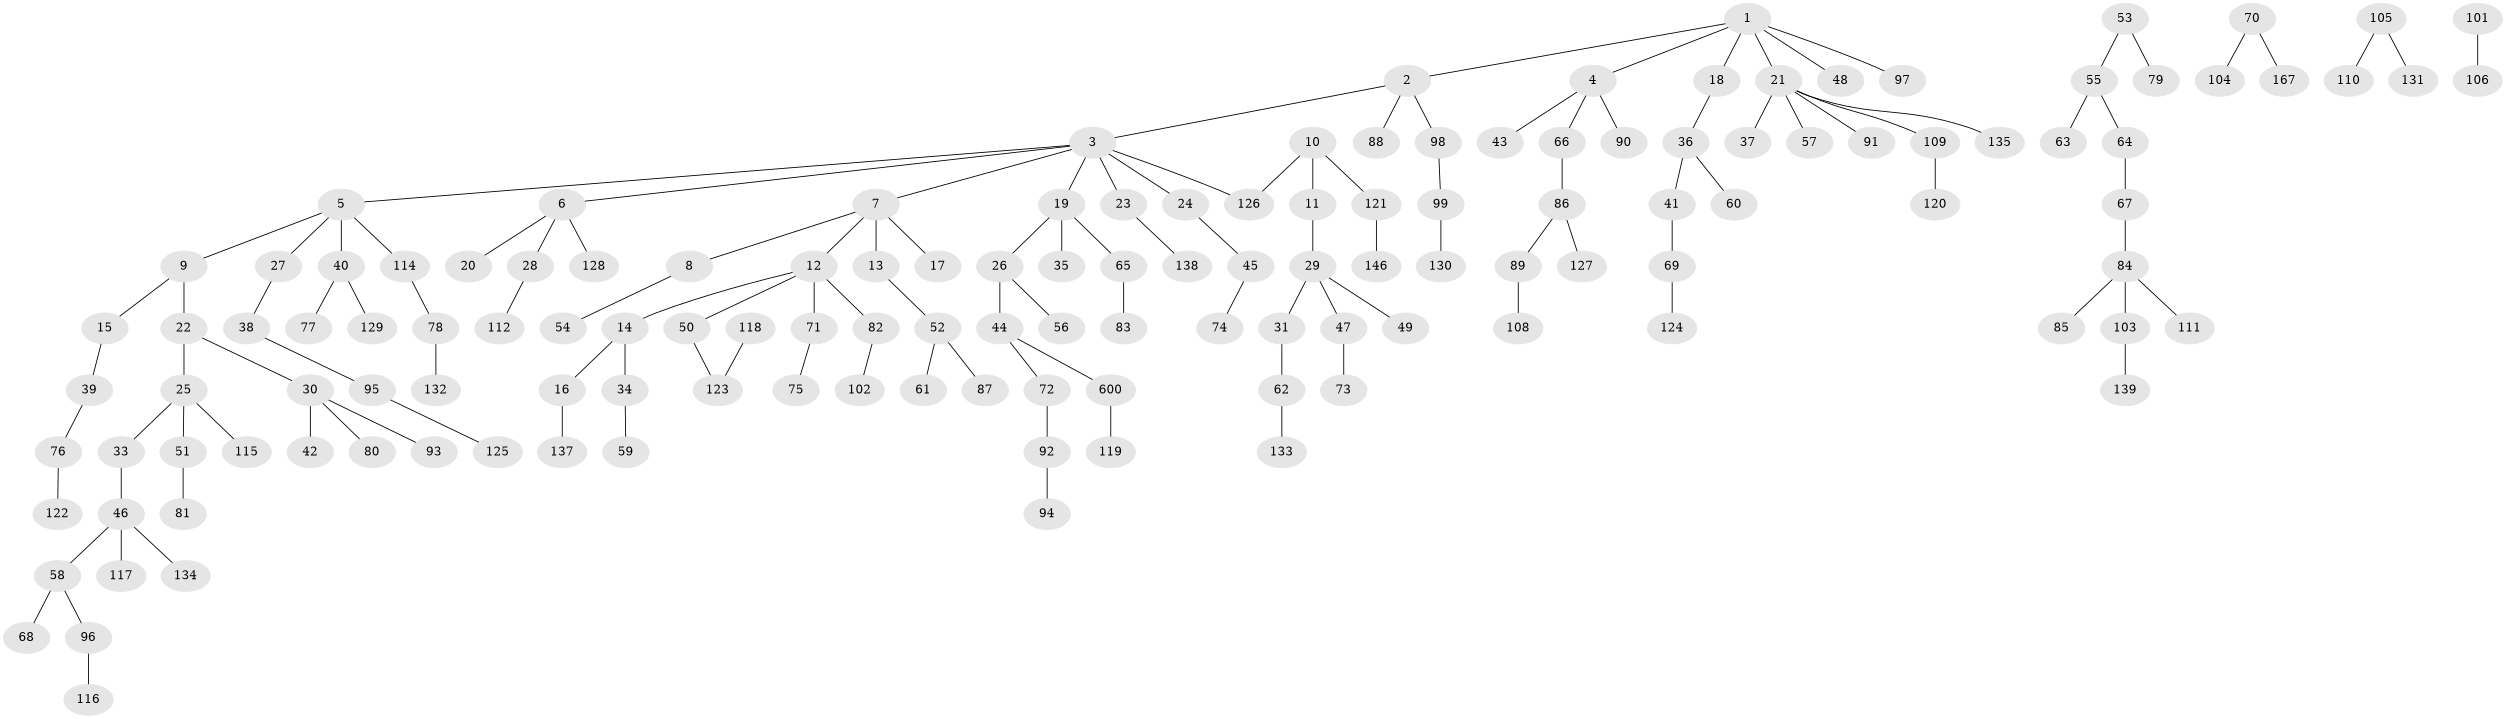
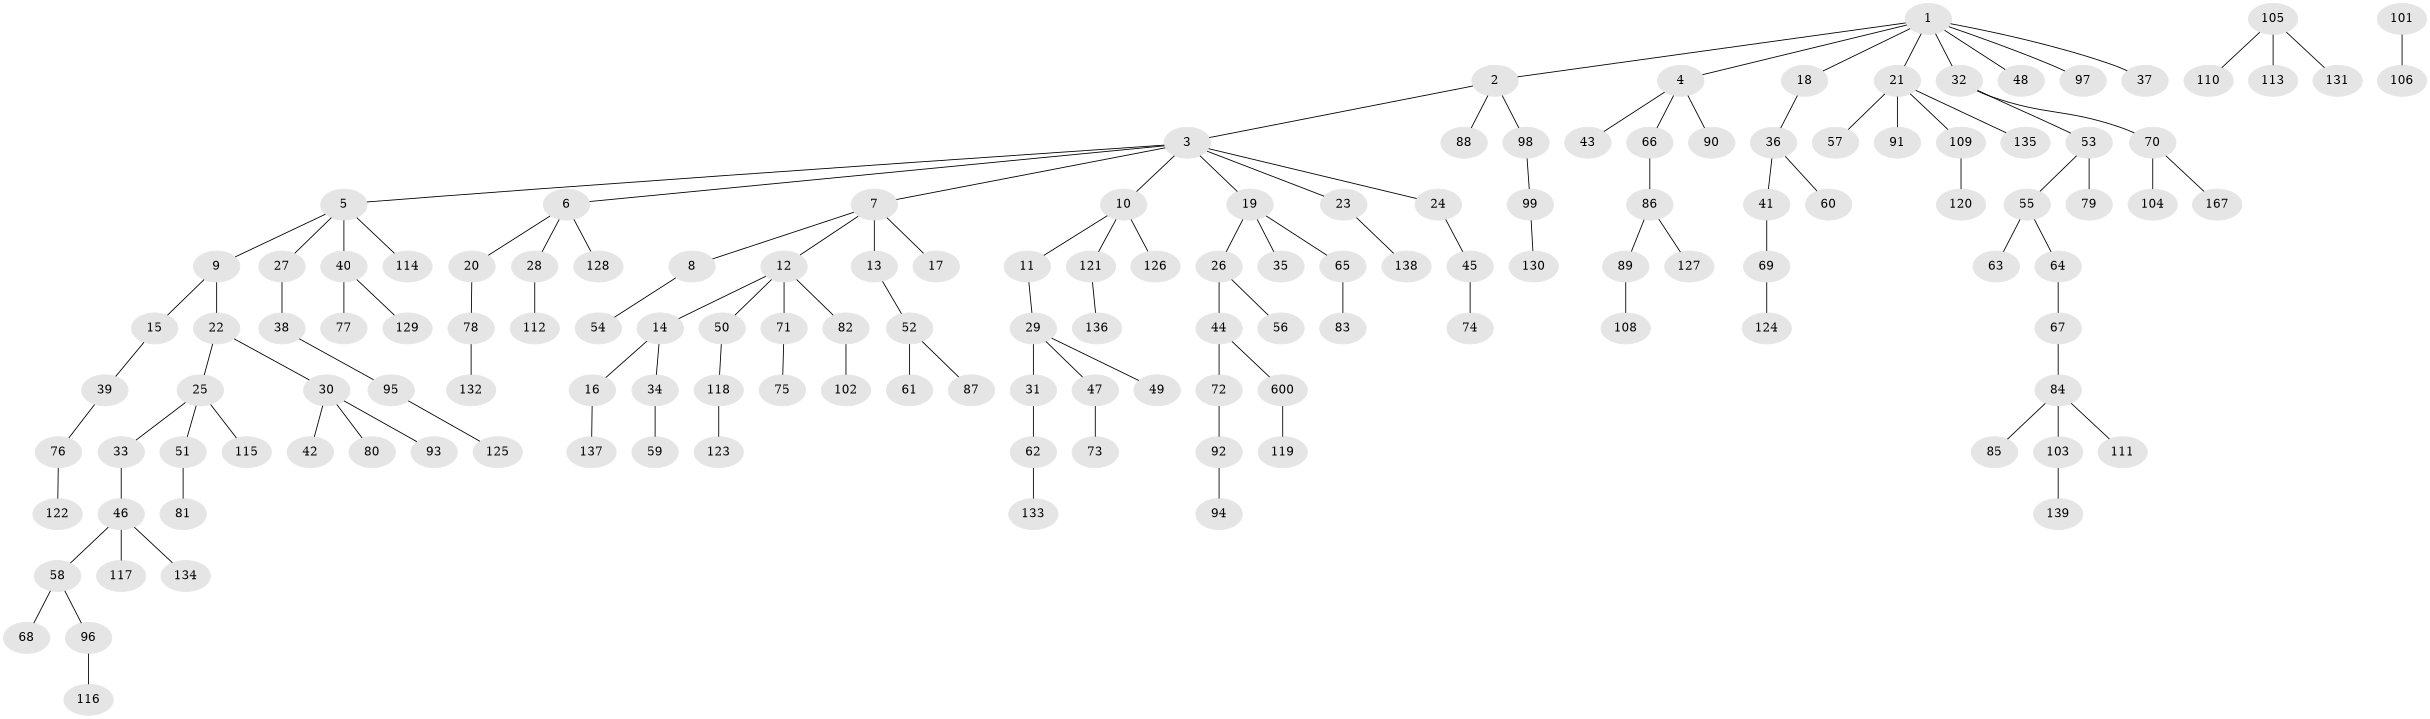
node "32": added
node "113": added
edge "21" -- "37": now "1" -- "37"
edge "3" -- "126": now "3" -- "10"
node "146": label "146" -> "136"
edge "114" -- "78": now "20" -- "78"
edge "50" -- "123": now "50" -- "118"
